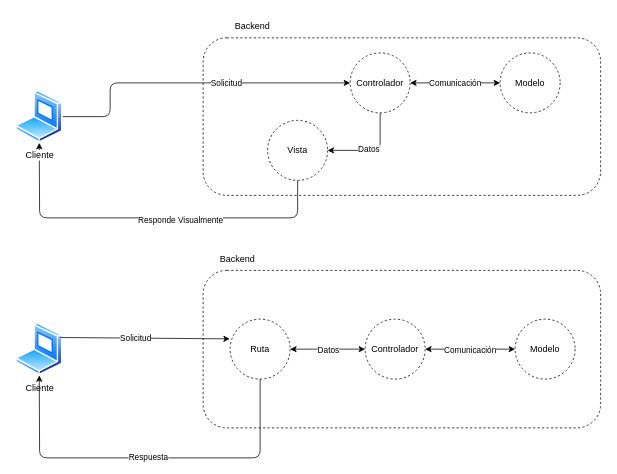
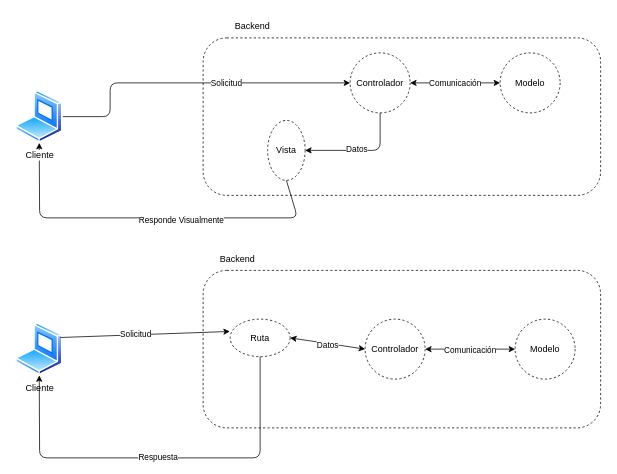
node "Vista": size 60x60 -> 38x60
node "Ruta": size 60x60 -> 60x38
